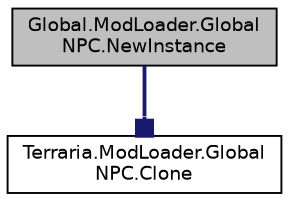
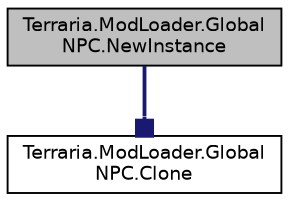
node "Global.ModLoader.Global NPC.NewInstance": label "Global.ModLoader.Global NPC.NewInstance" -> "Terraria.ModLoader.Global NPC.NewInstance"
